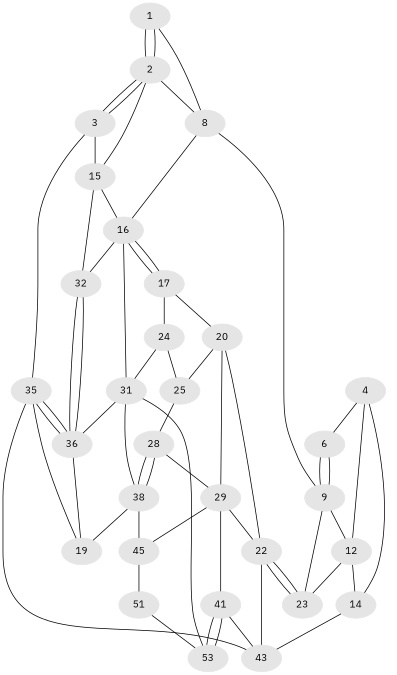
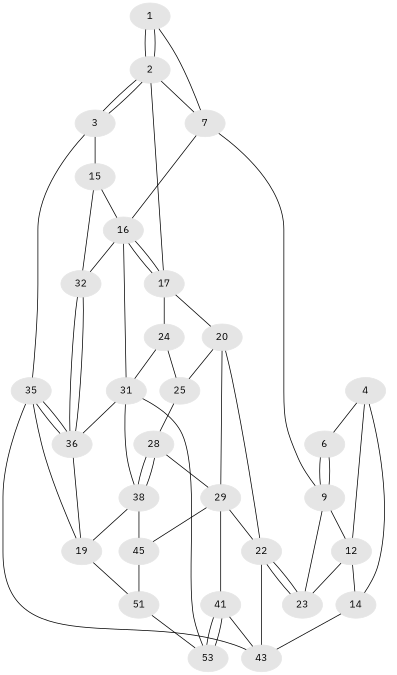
node "8": label "8" -> "7"
edge "2" -- "15": now "2" -- "17"
edge "19" -- "51": added
